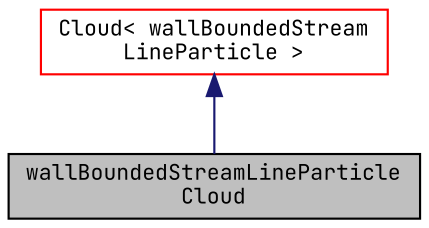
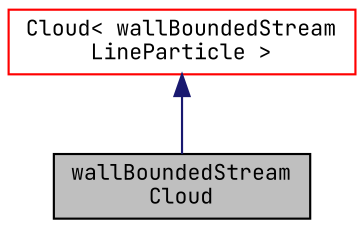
node "wallBoundedStreamLineParticle Cloud": label "wallBoundedStreamLineParticle Cloud" -> "wallBoundedStream Cloud"
